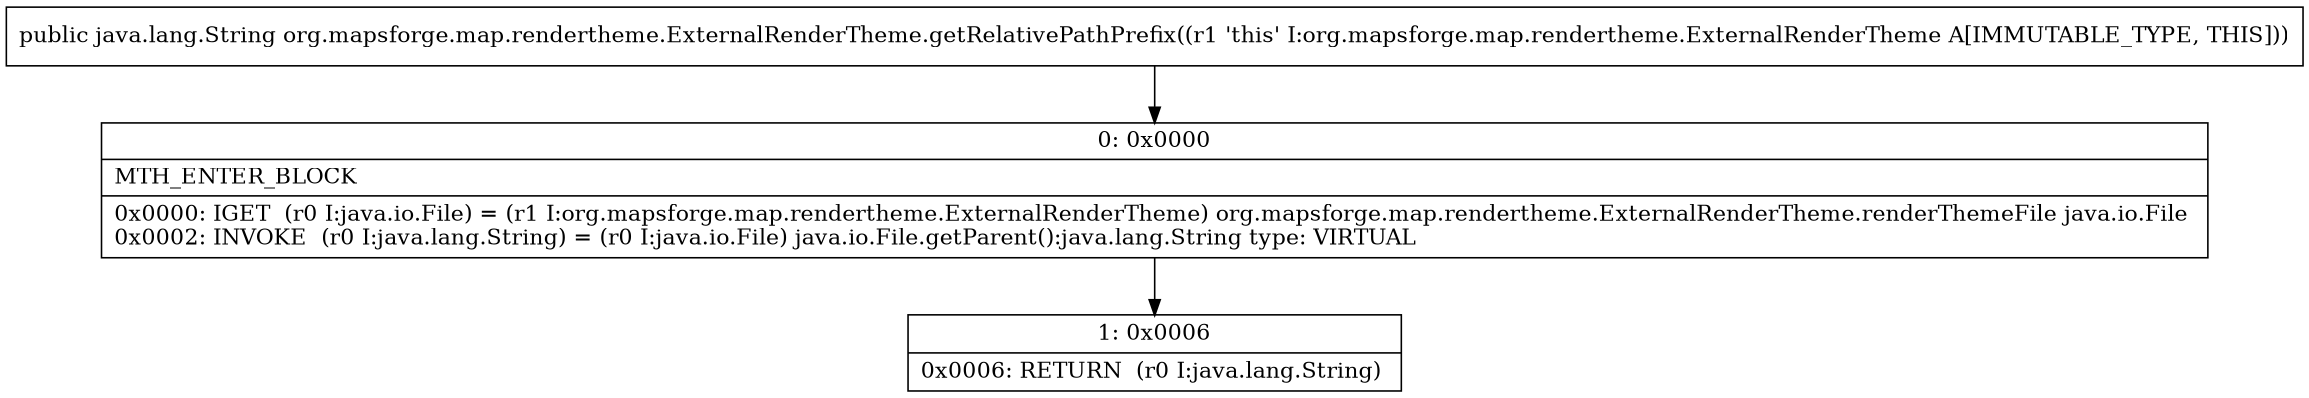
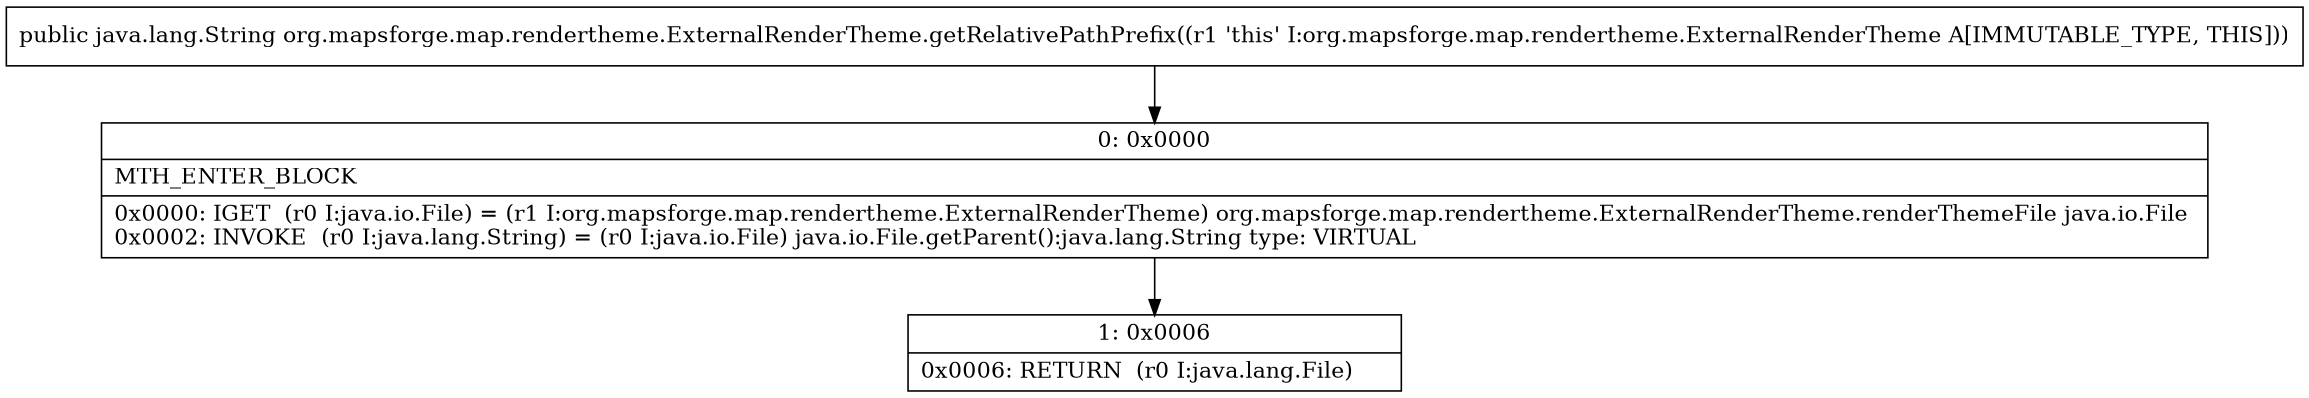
node "1: 0x0006": text "0x0006: RETURN  (r0 I:java.lang.String)" -> "0x0006: RETURN  (r0 I:java.lang.File)"
